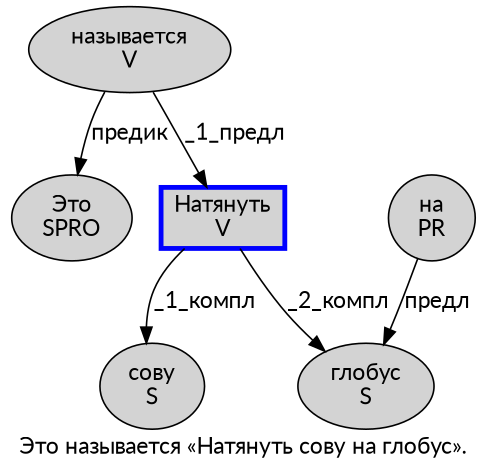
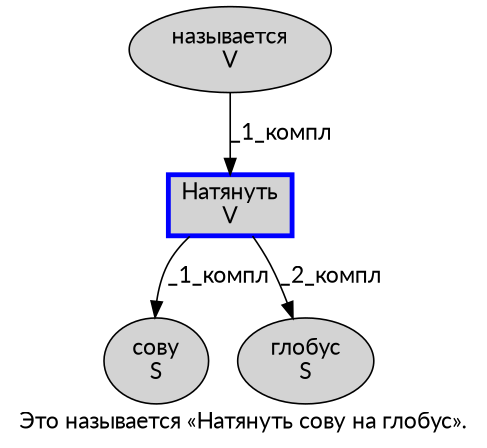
edge "называется V" -> "Натянуть V": label "_1_предл" -> "_1_компл"
node "Это SPRO": removed
node "на PR": removed
